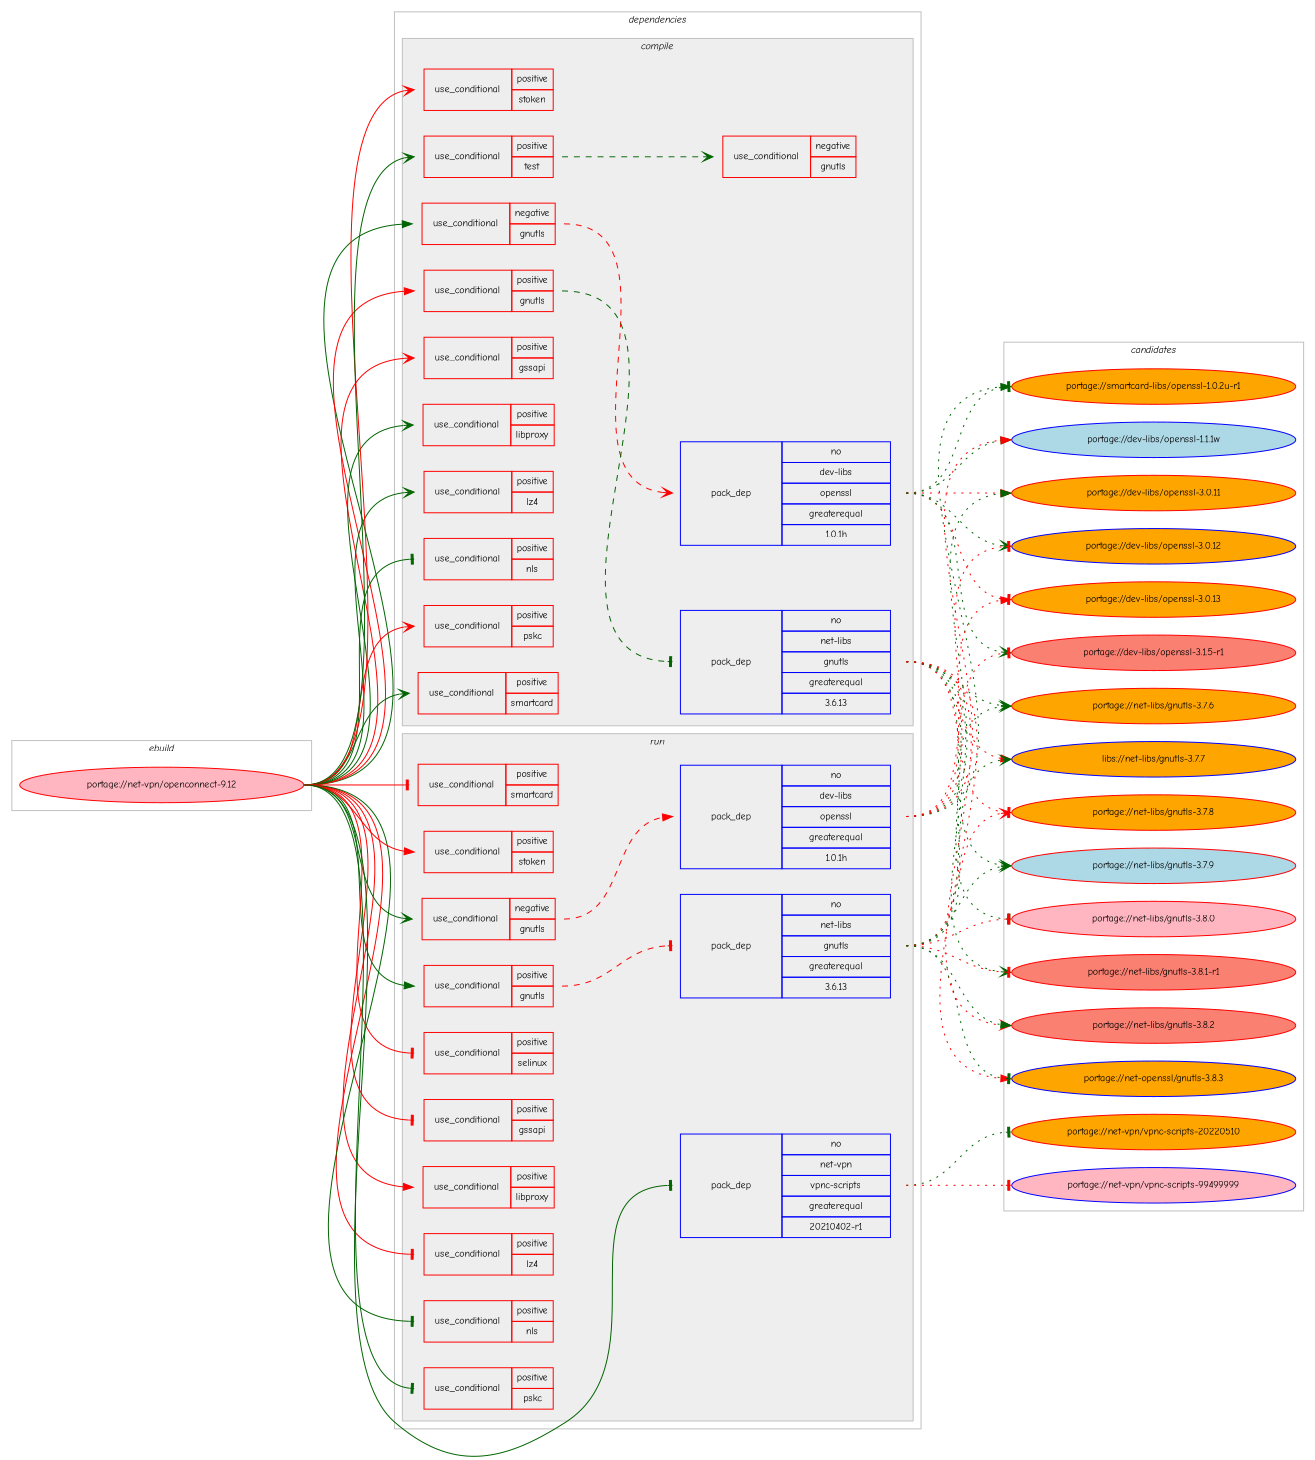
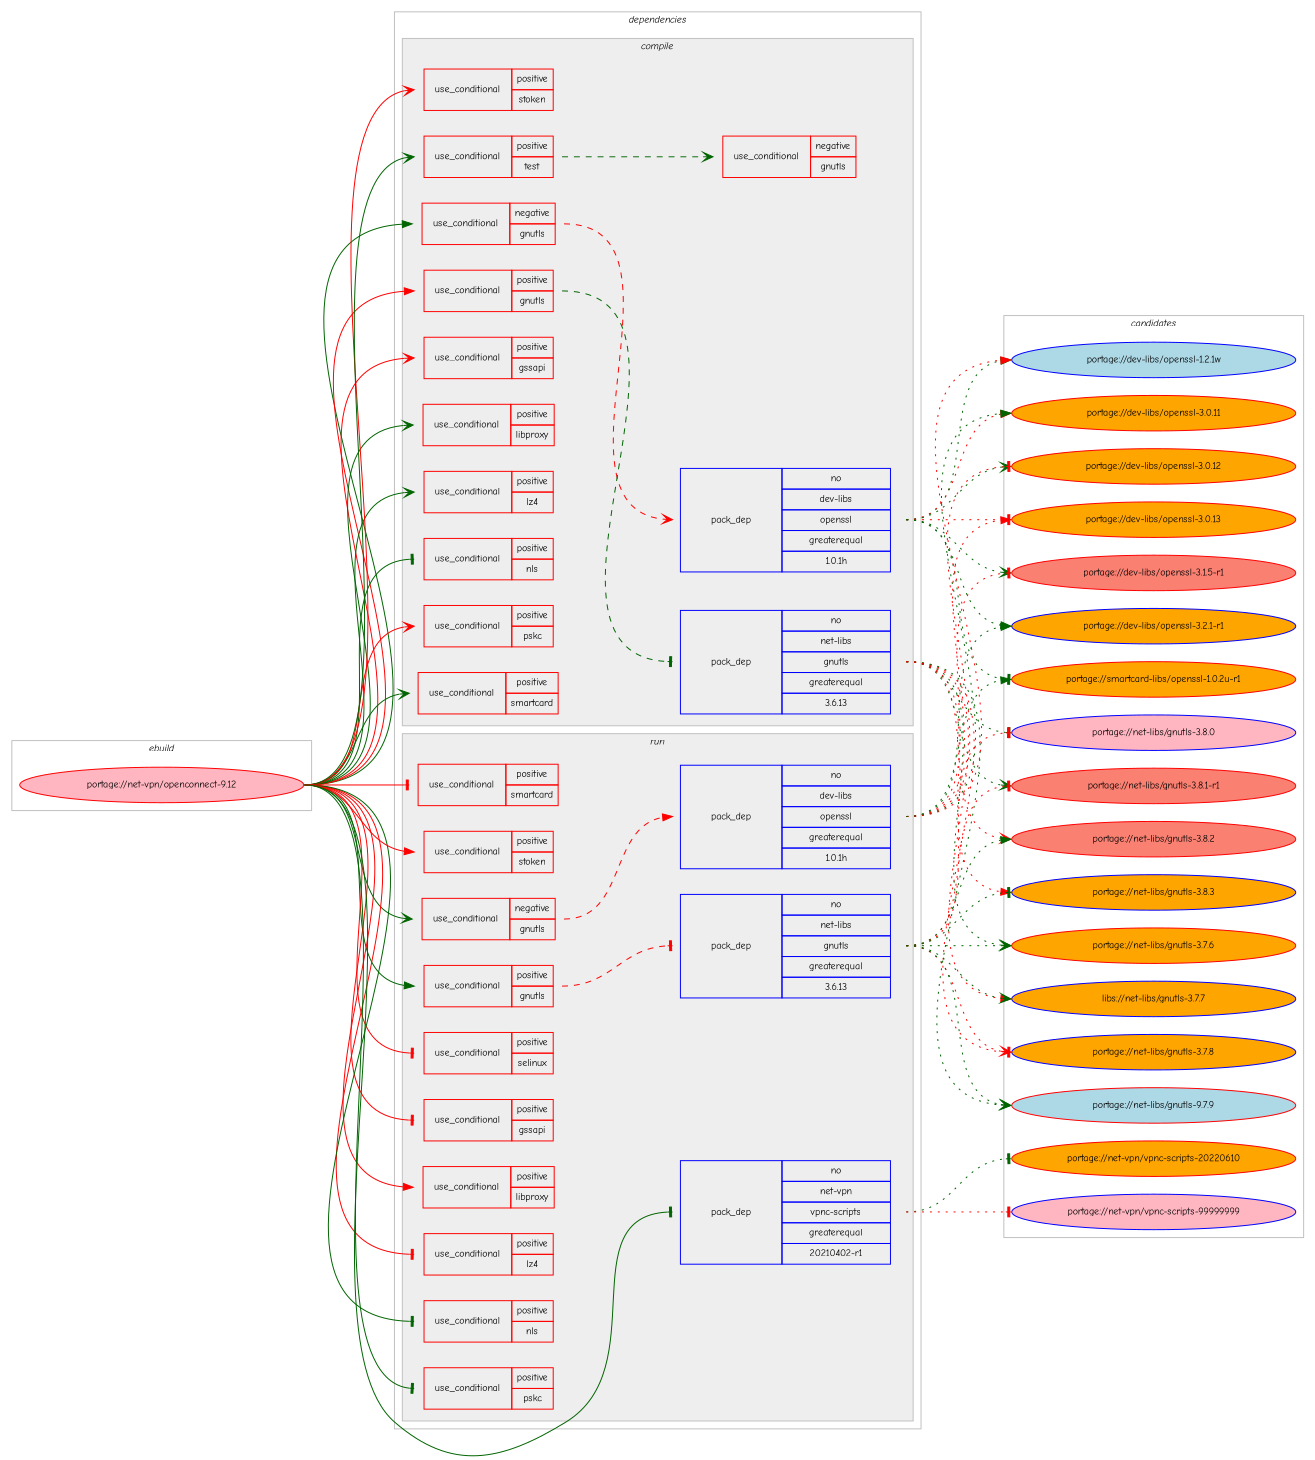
node "portage://dev-libs/openssl-1.1.1w": label "portage://dev-libs/openssl-1.1.1w" -> "portage://dev-libs/openssl-1.2.1w"
node "portage://dev-libs/openssl-3.0.12": color blue -> red
node "portage://dev-libs/openssl-3.2.1-r1": added
node "portage://net-libs/gnutls-3.7.8": color red -> blue
node "portage://net-libs/gnutls-3.7.9": label "portage://net-libs/gnutls-3.7.9" -> "portage://net-libs/gnutls-9.7.9"
node "portage://net-libs/gnutls-3.8.0": color red -> blue
node "portage://net-openssl/gnutls-3.8.3": label "portage://net-openssl/gnutls-3.8.3" -> "portage://net-libs/gnutls-3.8.3"
node "portage://net-vpn/vpnc-scripts-20220510": label "portage://net-vpn/vpnc-scripts-20220510" -> "portage://net-vpn/vpnc-scripts-20220610"
node "portage://net-vpn/vpnc-scripts-99499999": label "portage://net-vpn/vpnc-scripts-99499999" -> "portage://net-vpn/vpnc-scripts-99999999"
